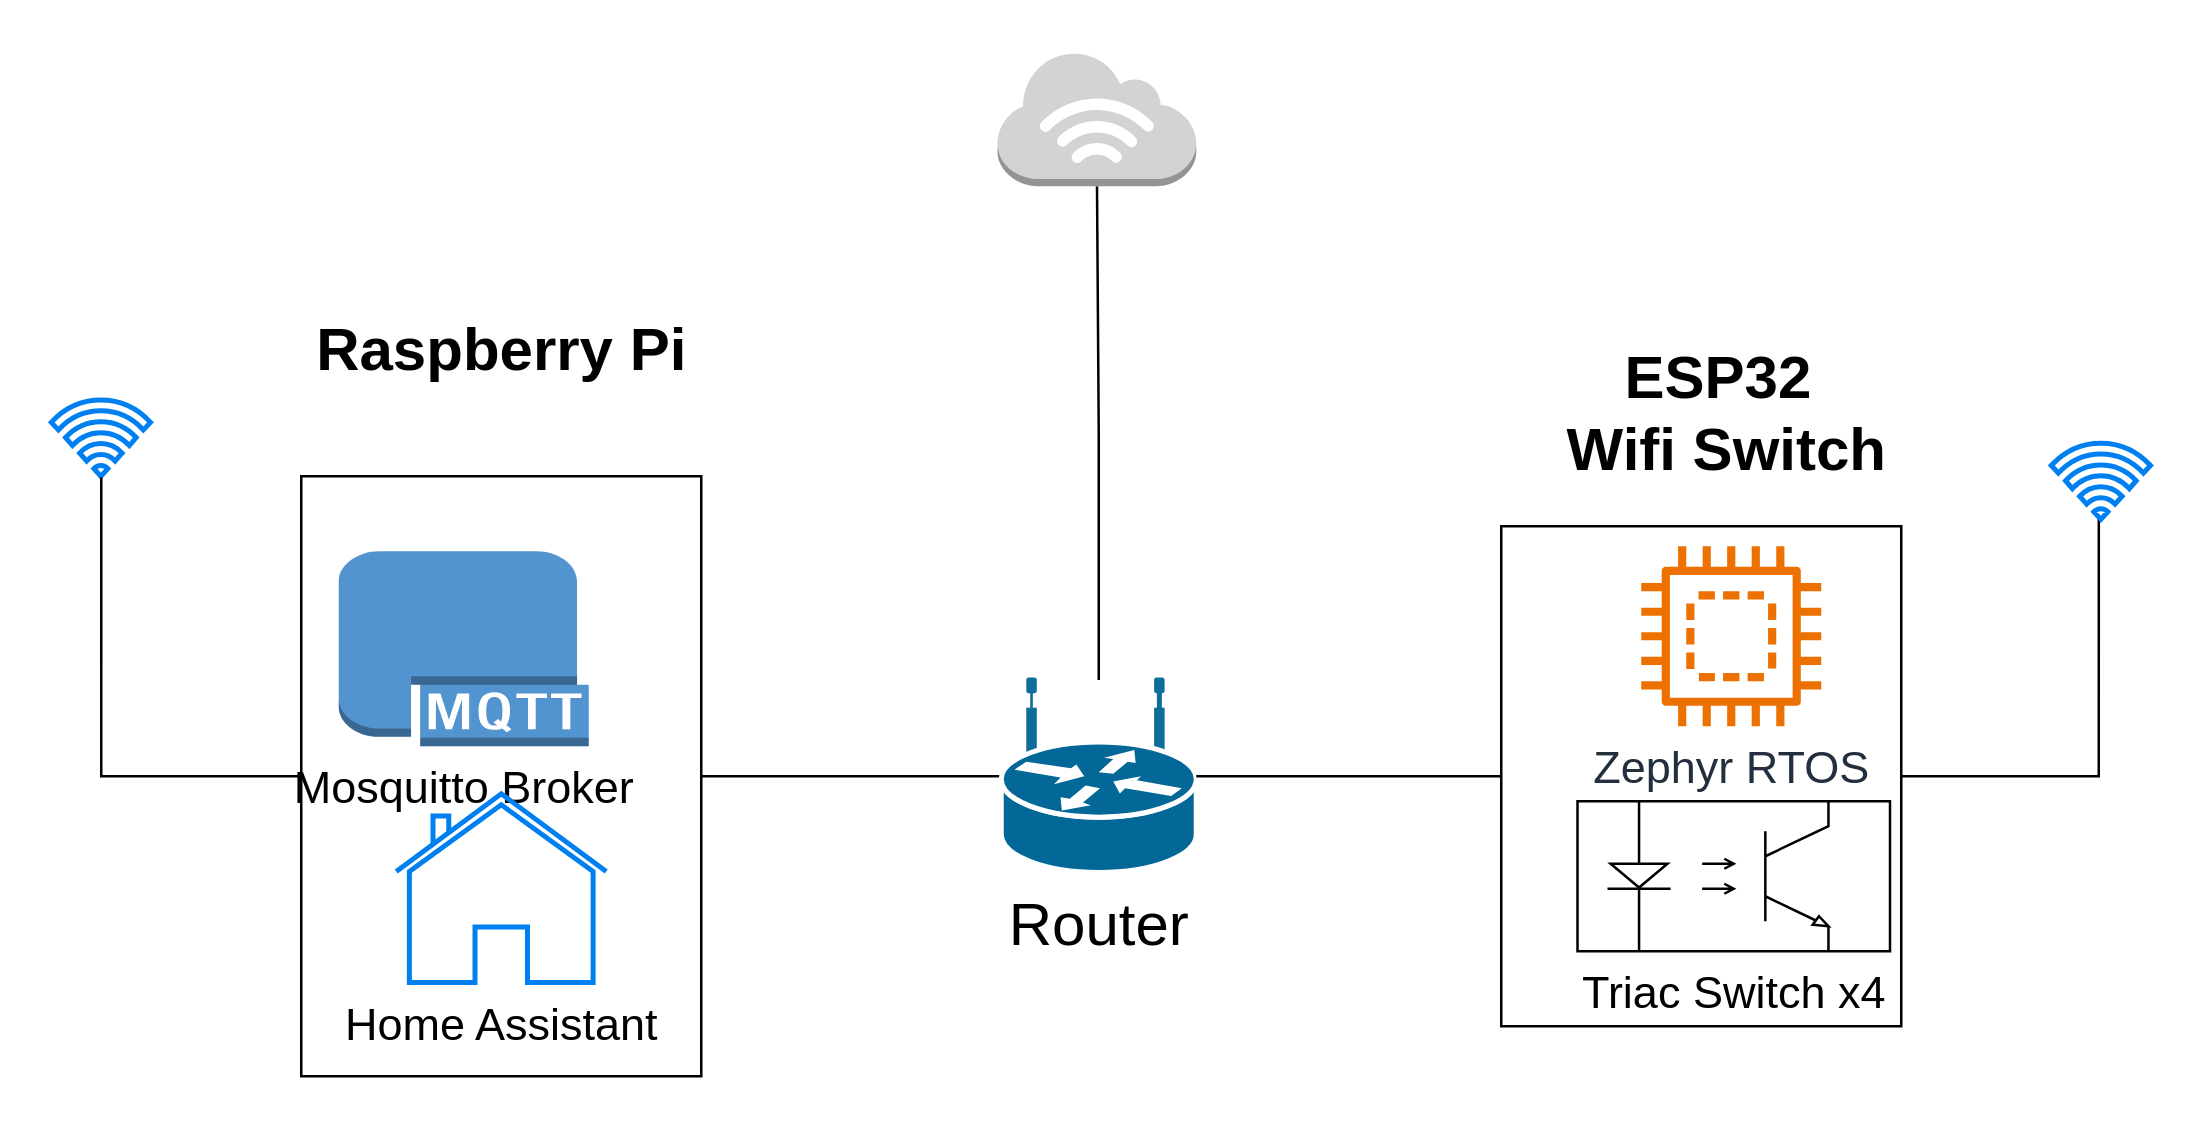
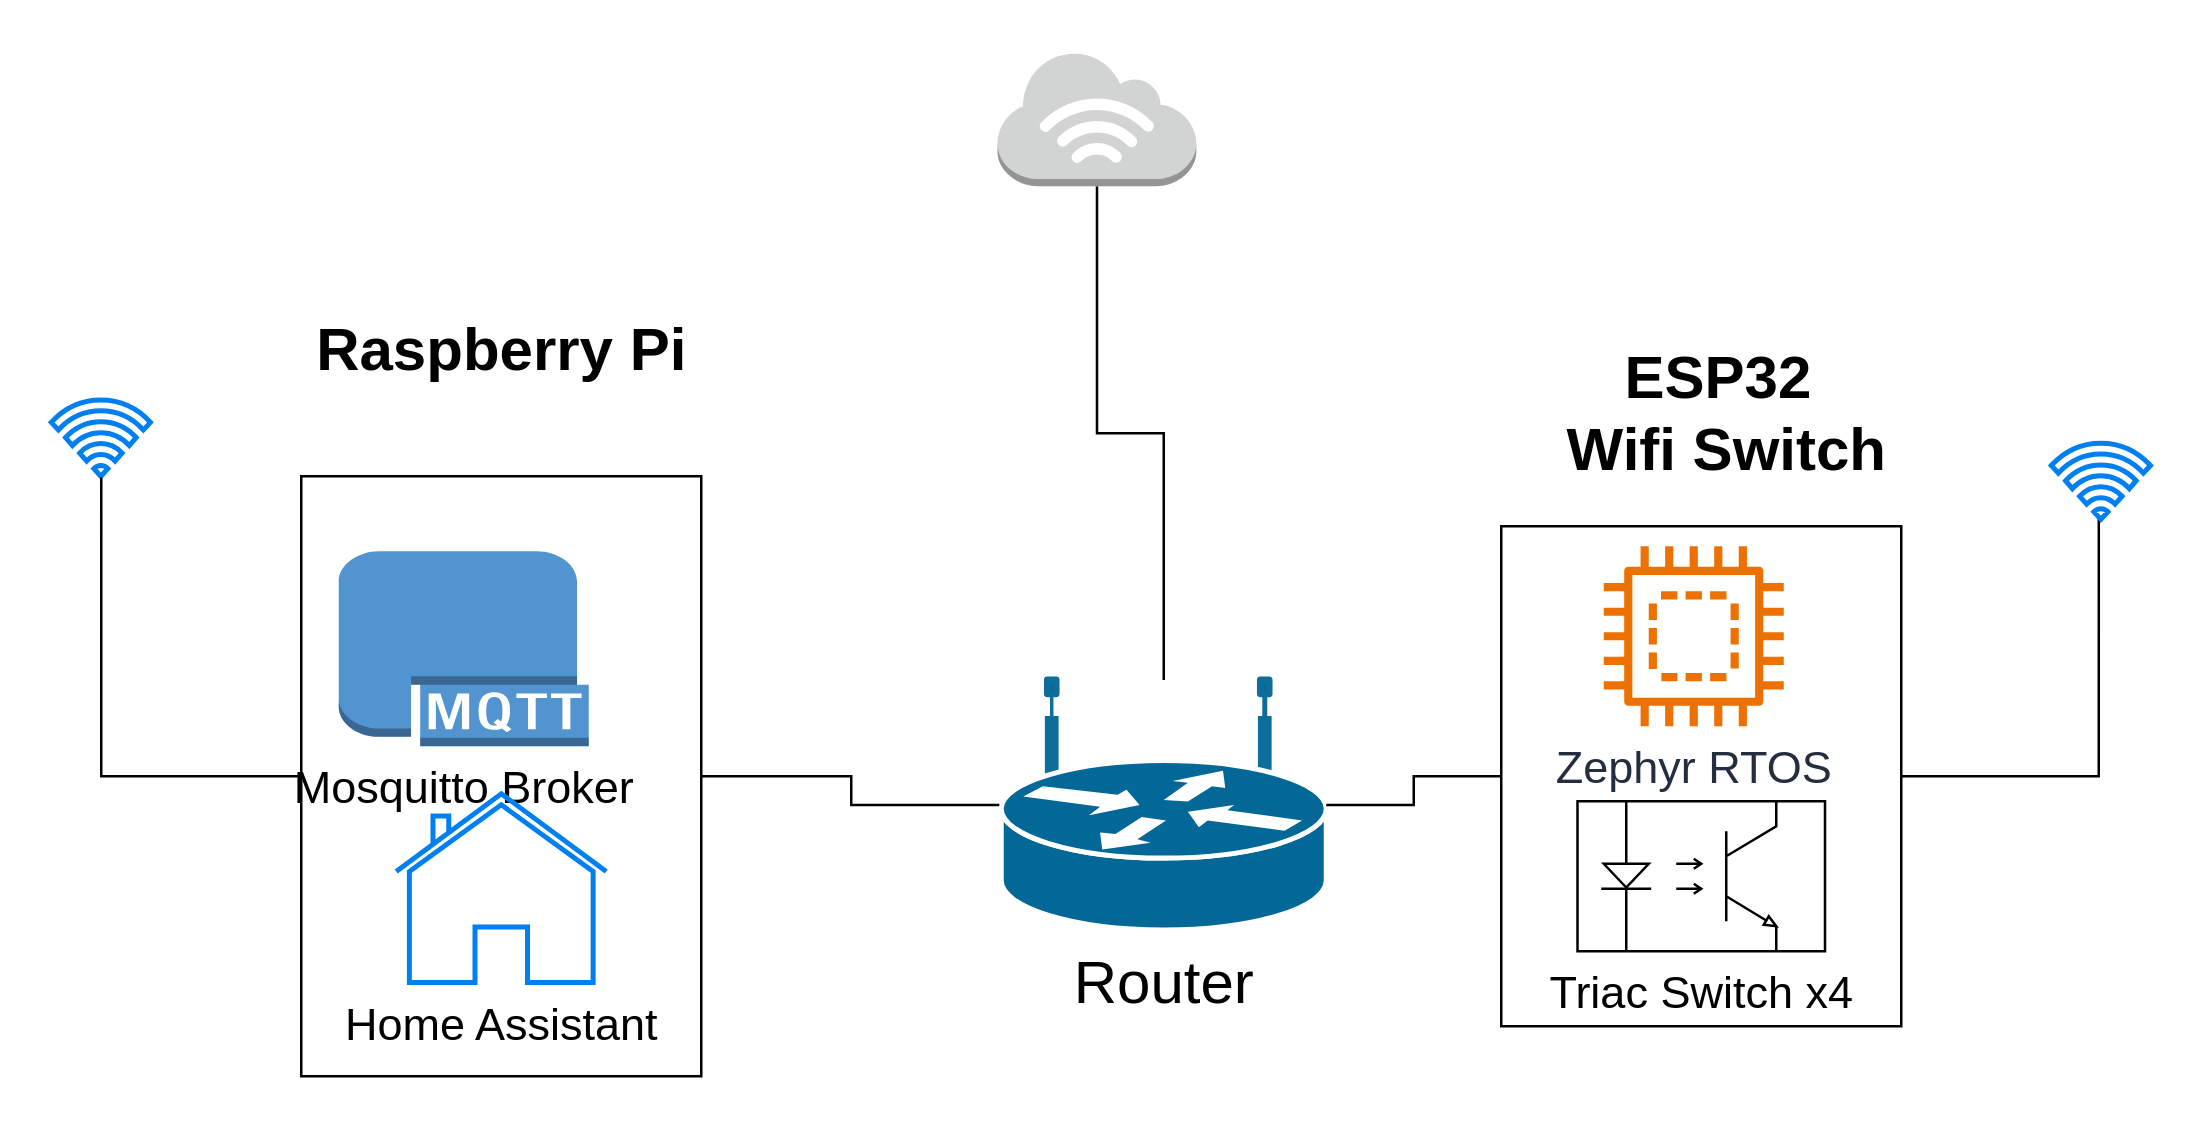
node "Zephyr RTOS": moved (1731, 636) -> (1694, 636)
node "Router": size 195x193 -> 325x250
node "Triac Switch x4": size 313x150 -> 248x150
